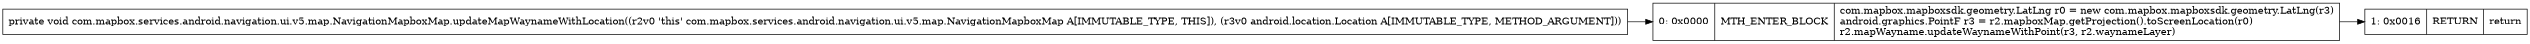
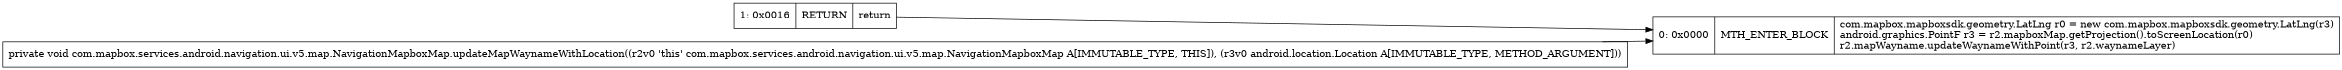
edge "0: 0x0000" -> "1: 0x0016": reversed
